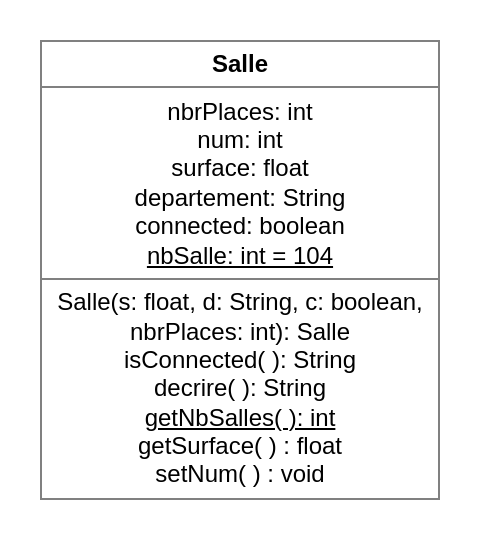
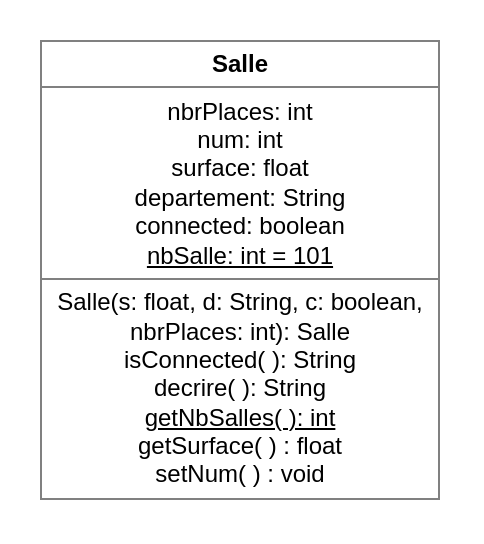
node "Salle nbrPlaces: int num: int surface: float departement: String connected: boolean nbSalle: int = 104 Salle(s: float, d: String, c: boolean, nbrPlaces: int): Salle isConnected( ): String decrire( ): String getNbSalles( ): int getSurface( ) : float setNum( ) : void": label "Salle nbrPlaces: int num: int surface: float departement: String connected: boolean nbSalle: int = 104 Salle(s: float, d: String, c: boolean, nbrPlaces: int): Salle isConnected( ): String decrire( ): String getNbSalles( ): int getSurface( ) : float setNum( ) : void" -> "Salle nbrPlaces: int num: int surface: float departement: String connected: boolean nbSalle: int = 101 Salle(s: float, d: String, c: boolean, nbrPlaces: int): Salle isConnected( ): String decrire( ): String getNbSalles( ): int getSurface( ) : float setNum( ) : void"
